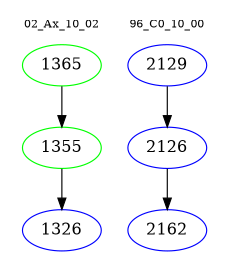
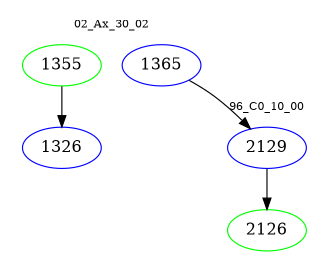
cluster "02_Ax_10_02": label "02_Ax_10_02" -> "02_Ax_30_02"
node "1365": color green -> blue
edge "1365" -> "1355": now "1365" -> "2129"
node "2126": color blue -> green
node "2162": removed
